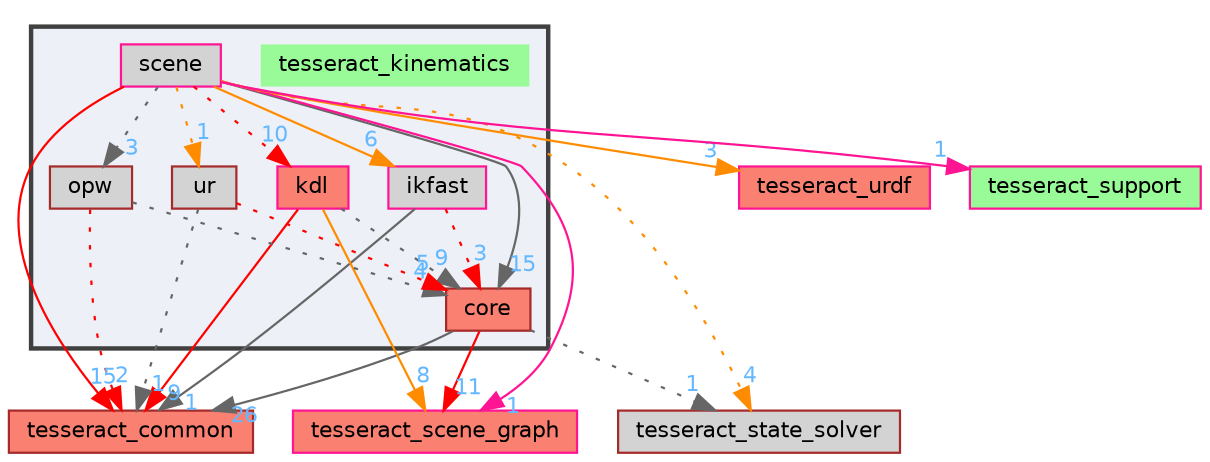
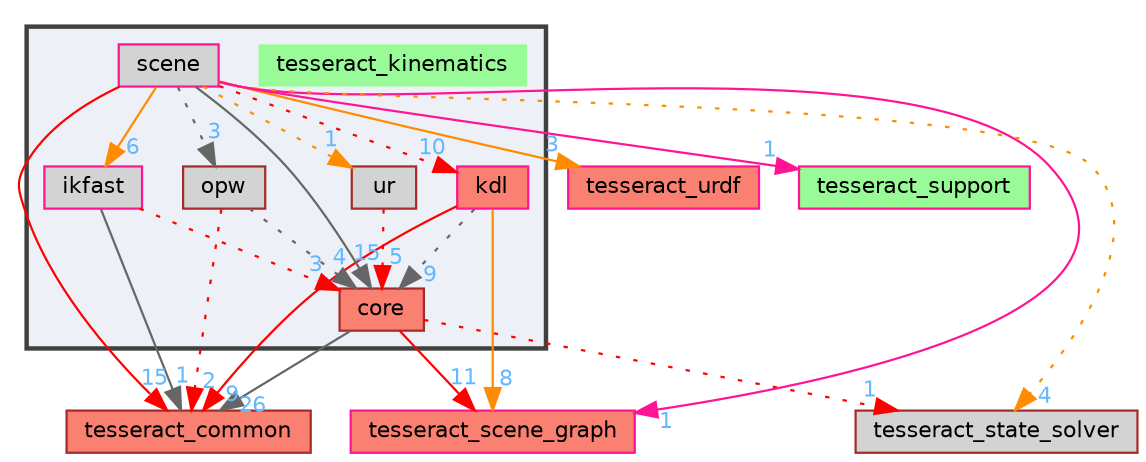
edge "ur" -> "tesseract_common": removed
edge "core" -> "tesseract_state_solver": color gray40 -> red
